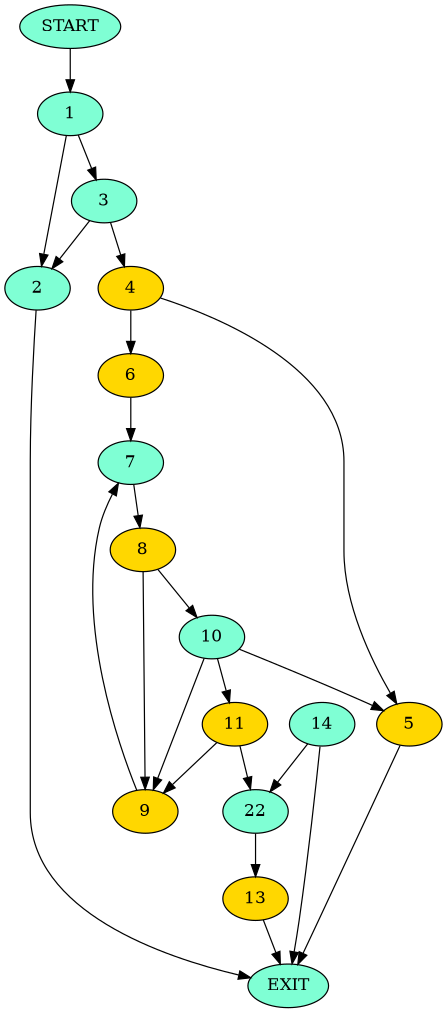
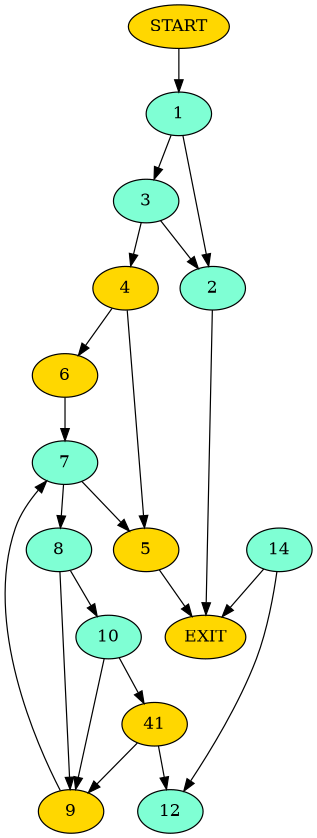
node "START": fillcolor aquamarine -> gold
node "8": fillcolor gold -> aquamarine
edge "10" -> "5": now "7" -> "5"
node "11": label "11" -> "41"
node "22": label "22" -> "12"
node "13": removed
node "EXIT": fillcolor aquamarine -> gold
